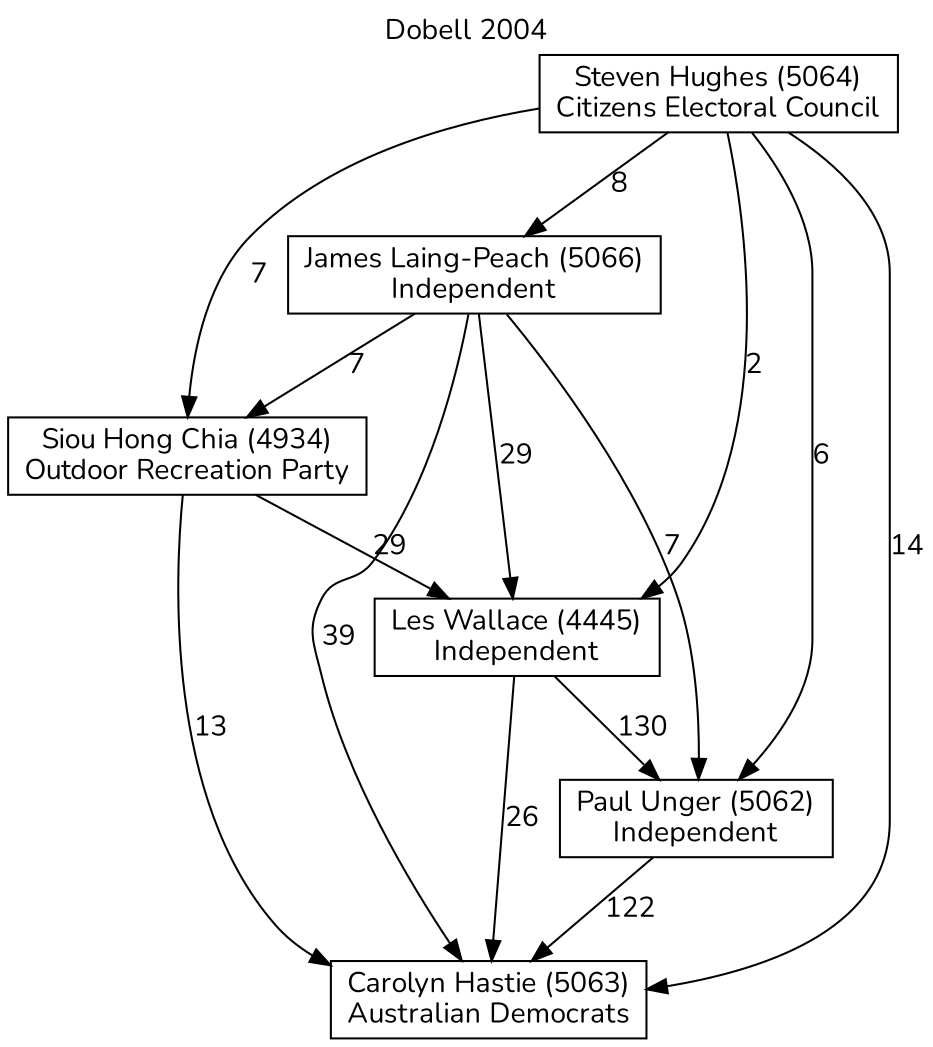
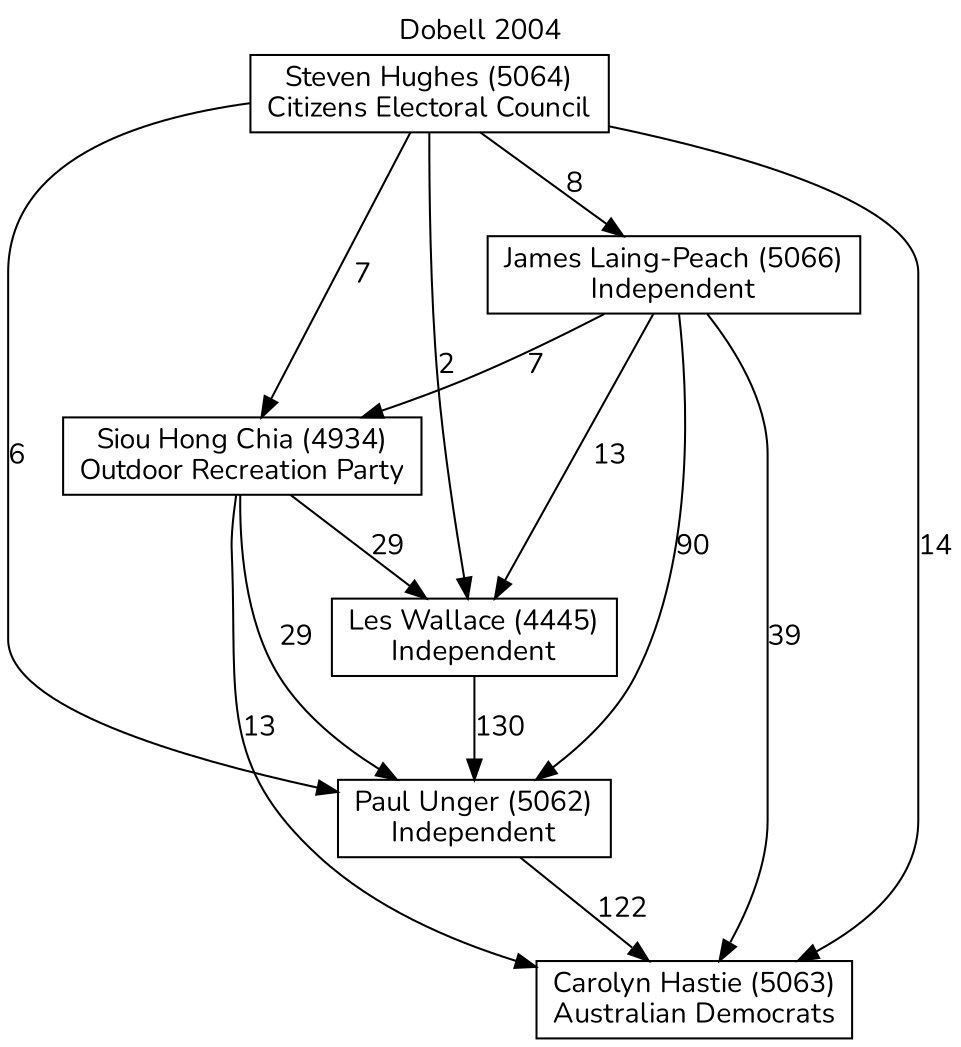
edge "James Laing-Peach (5066) Independent" -> "Les Wallace (4445) Independent": label "29" -> "13"
edge "James Laing-Peach (5066) Independent" -> "Paul Unger (5062) Independent": label "7" -> "90"
edge "Siou Hong Chia (4934) Outdoor Recreation Party" -> "Paul Unger (5062) Independent": added, label "29"
edge "Les Wallace (4445) Independent" -> "Carolyn Hastie (5063) Australian Democrats": removed, label "26"
